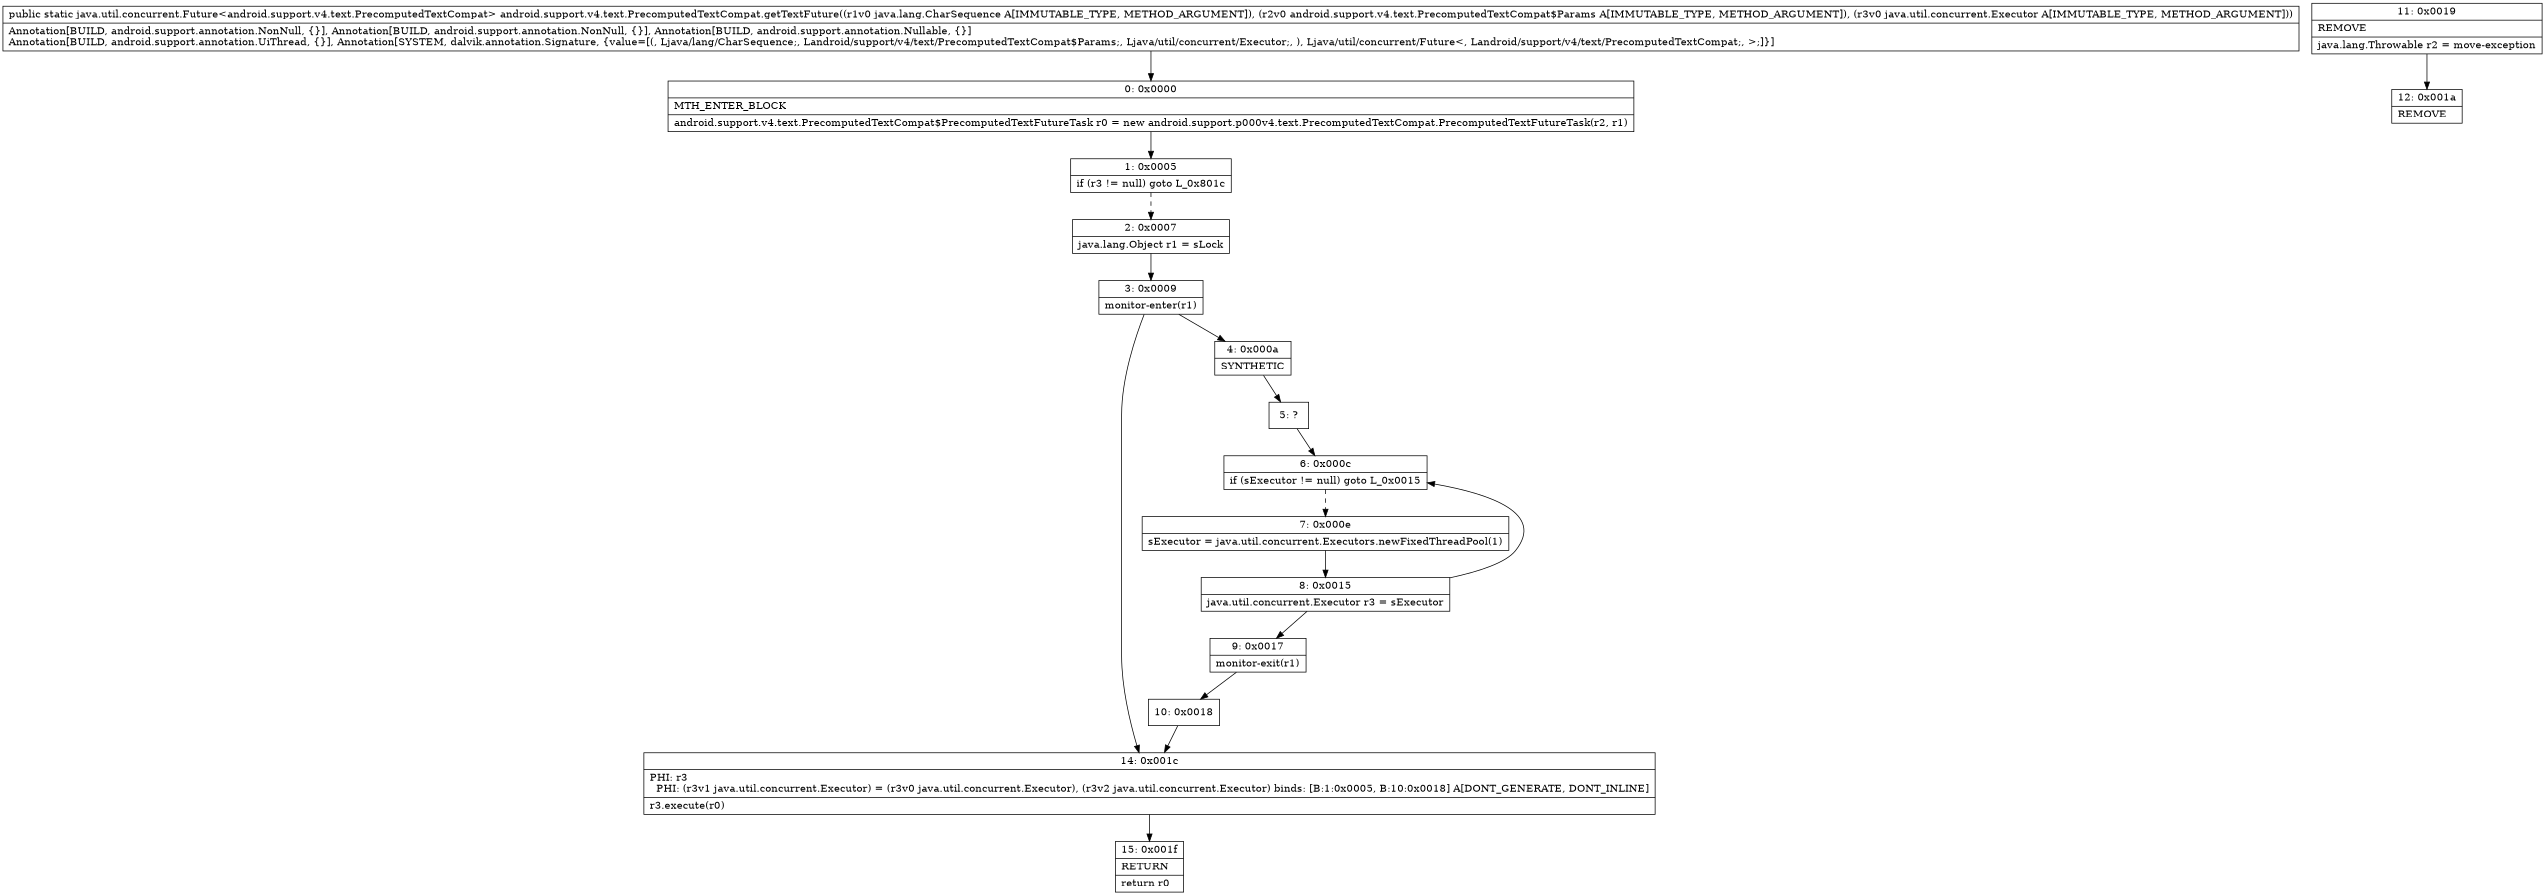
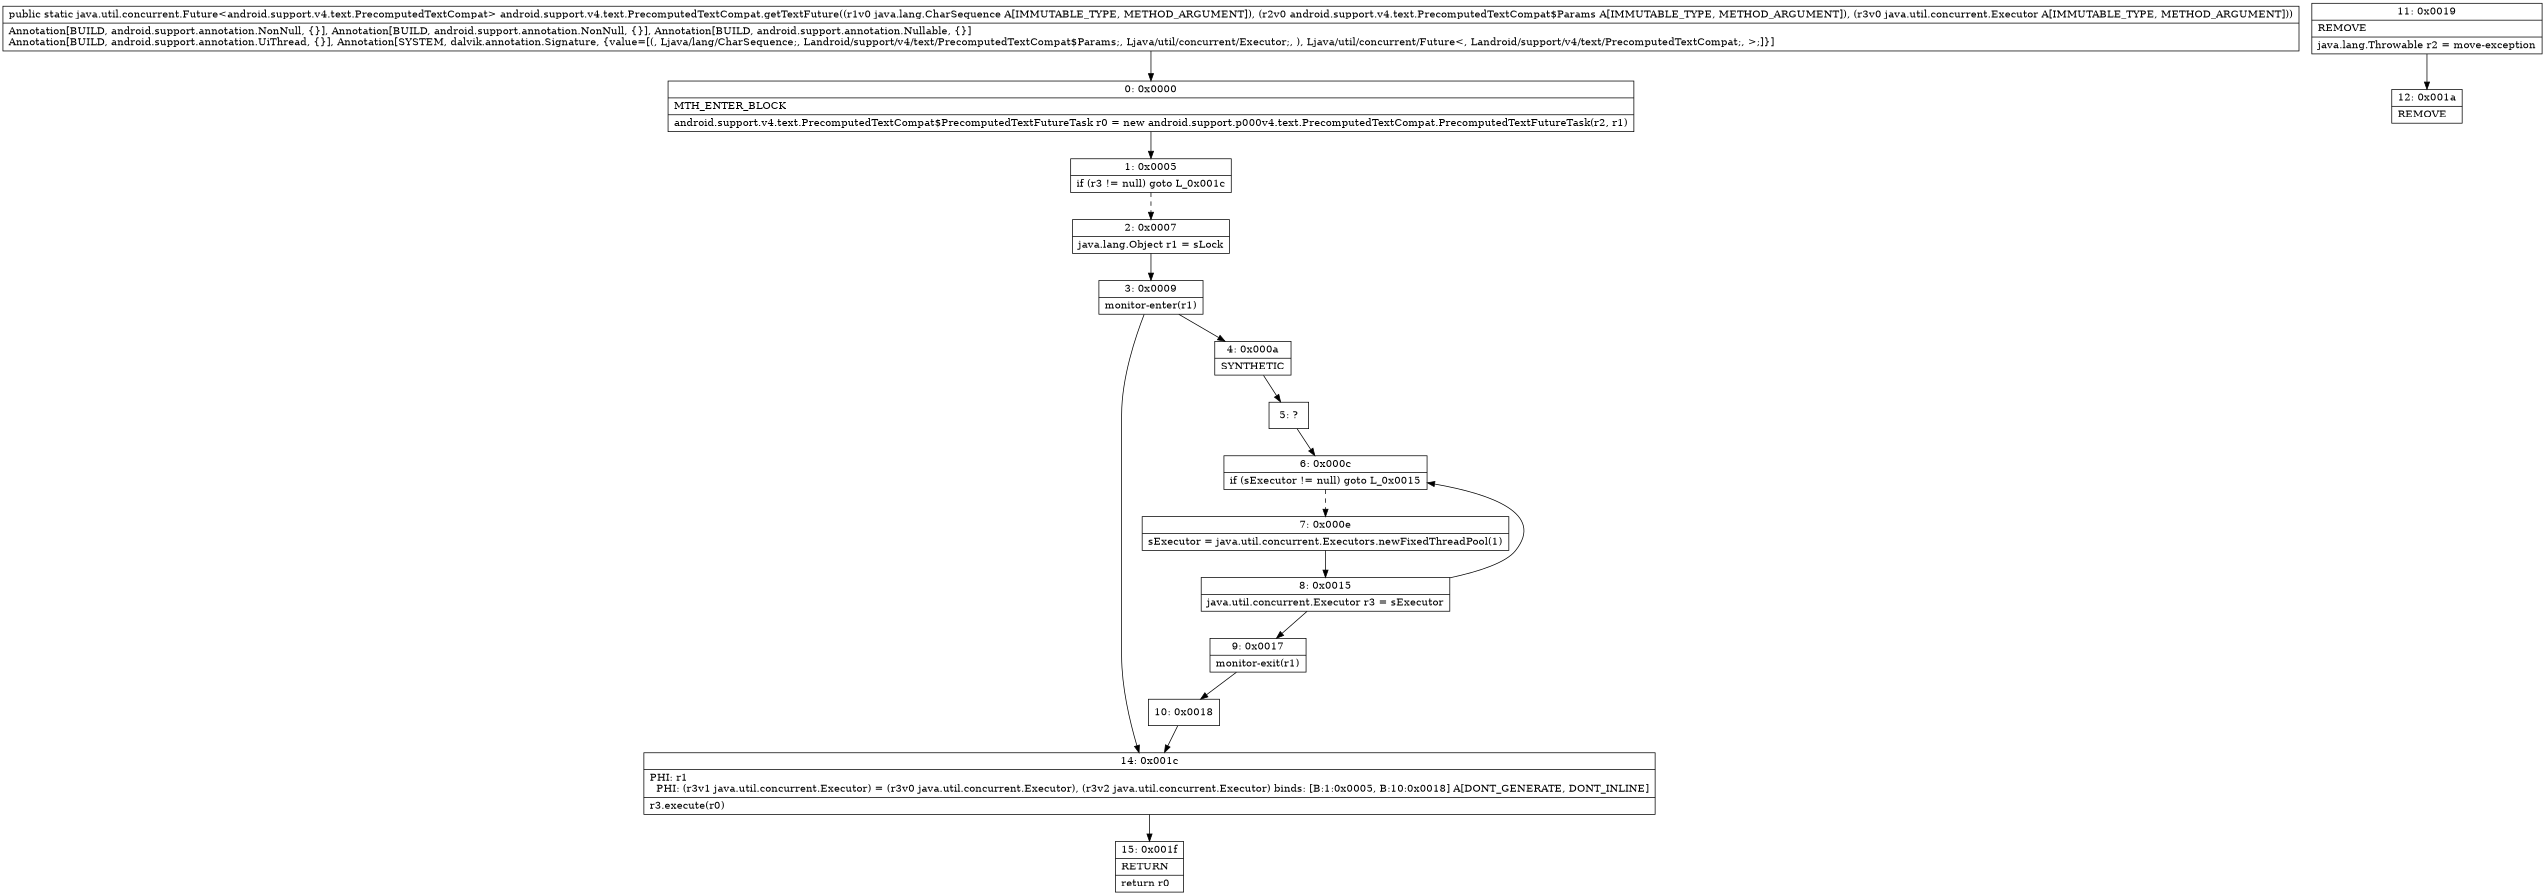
node "1: 0x0005": text "if (r3 != null) goto L_0x801c" -> "if (r3 != null) goto L_0x001c"
node "14: 0x001c": text "PHI: r3" -> "PHI: r1"
